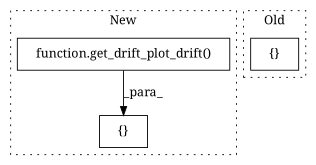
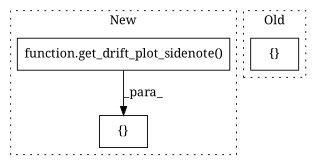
node "function.get_drift_plot_drift()": label "function.get_drift_plot_drift()" -> "function.get_drift_plot_sidenote()"
